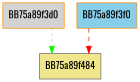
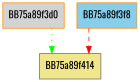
node "BB75a89f3f0": label "BB75a89f3f0" -> "BB75a89f3f8"
node "BB75a89f484": label "BB75a89f484" -> "BB75a89f414"
